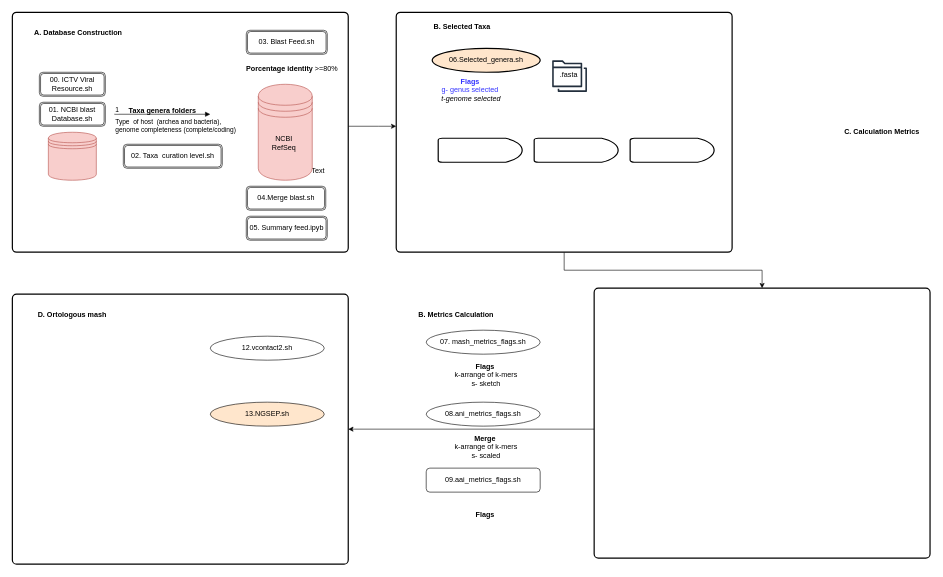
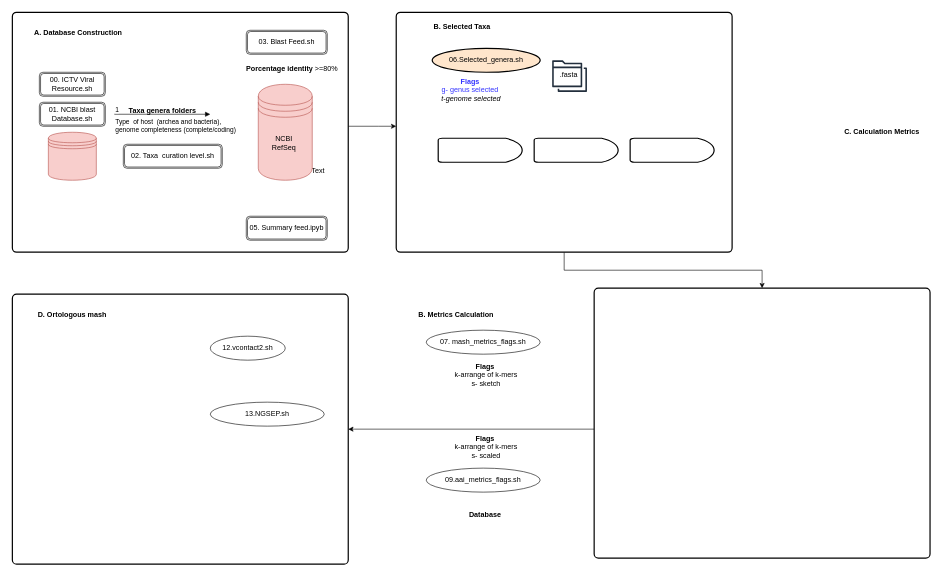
node "04.Merge blast.sh": removed
node "12.vcontact2.sh": size 114x24 -> 75x24
node "13.NGSEP.sh": fillcolor #ffe6cc -> #ffffff
node "08.ani_metrics_flags.sh": removed
node "Merge k-arrange of k-mers s- scaled": label "Merge k-arrange of k-mers s- scaled" -> "Flags k-arrange of k-mers s- scaled"
node "09.aai_metrics_flags.sh": shape rounded rectangle -> ellipse
node "Flags": label "Flags" -> "Database"
